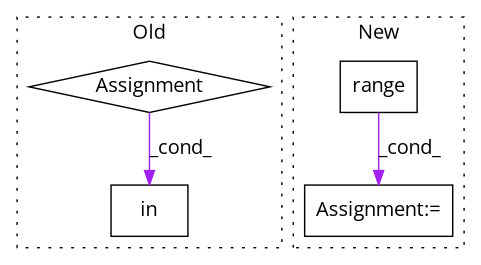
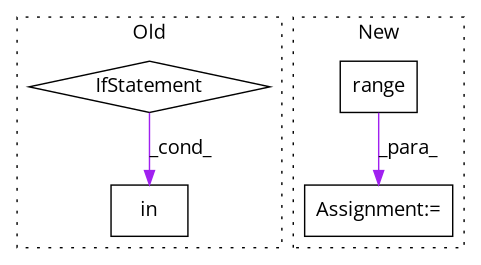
node "Assignment": label "Assignment" -> "IfStatement"
edge "range" -> "Assignment:=": label "_cond_" -> "_para_"
